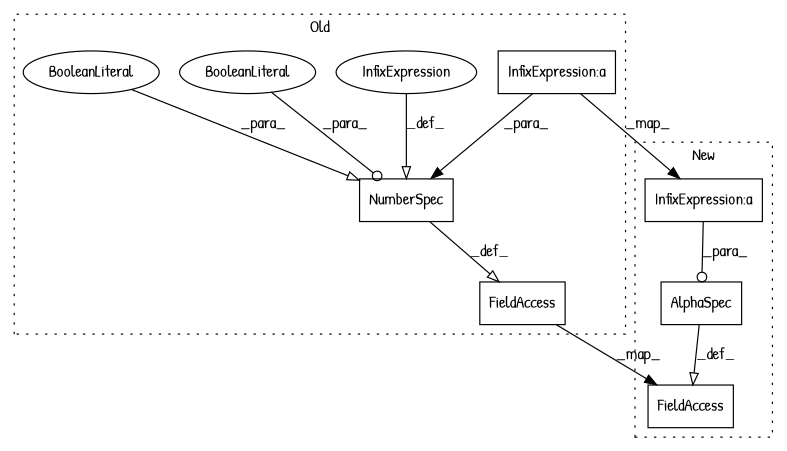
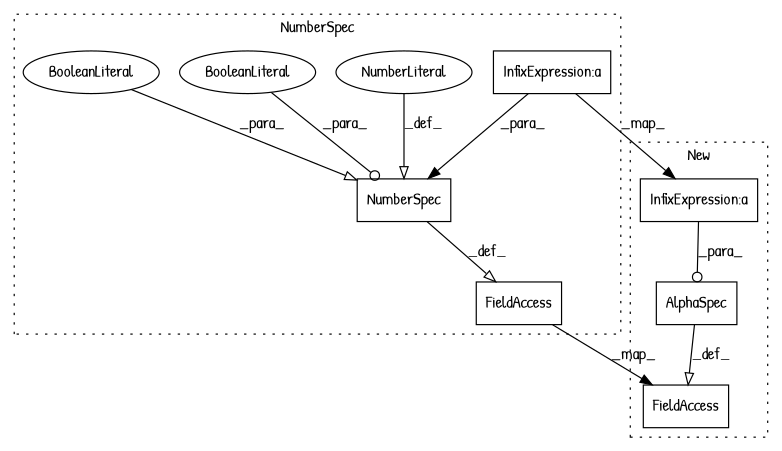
cluster "Old": label "Old" -> "NumberSpec"
node "InfixExpression": label "InfixExpression" -> "NumberLiteral"
